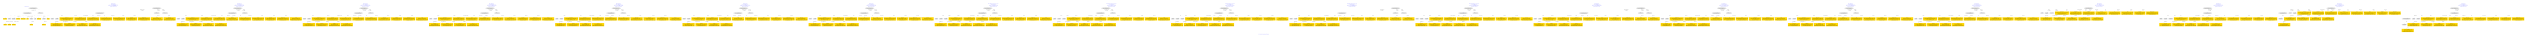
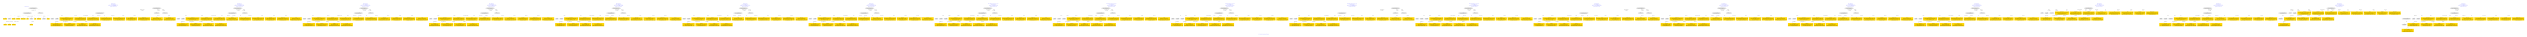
node "Inscription": fillcolor lightgray -> gold
node "Title": fillcolor lightgray -> gold
node "Type_of_Art": removed
